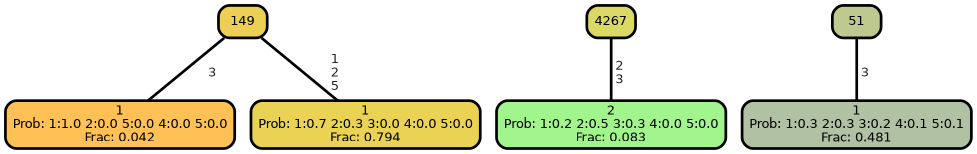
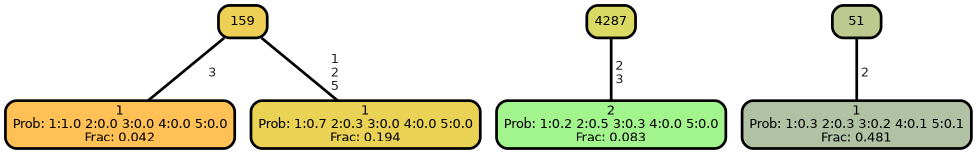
node "149": label "149" -> "159"
node "4267": label "4267" -> "4287"
edge "51" -- "1 Prob: 1:0.3 2:0.3 3:0.2 4:0.1 5:0.1 Frac: 0.481": label " 3" -> " 2"
node "1 Prob: 1:1.0 2:0.0 5:0.0 4:0.0 5:0.0 Frac: 0.042": label "1 Prob: 1:1.0 2:0.0 5:0.0 4:0.0 5:0.0 Frac: 0.042" -> "1 Prob: 1:1.0 2:0.0 3:0.0 4:0.0 5:0.0 Frac: 0.042"
node "1 Prob: 1:0.7 2:0.3 3:0.0 4:0.0 5:0.0 Frac: 0.794": label "1 Prob: 1:0.7 2:0.3 3:0.0 4:0.0 5:0.0 Frac: 0.794" -> "1 Prob: 1:0.7 2:0.3 3:0.0 4:0.0 5:0.0 Frac: 0.194"
